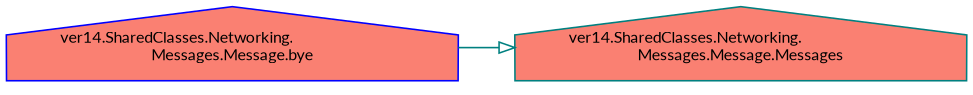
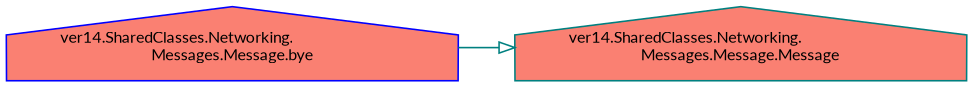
node "ver14.SharedClasses.Networking. Messages.Message.Messages": label "ver14.SharedClasses.Networking. Messages.Message.Messages" -> "ver14.SharedClasses.Networking. Messages.Message.Message"
